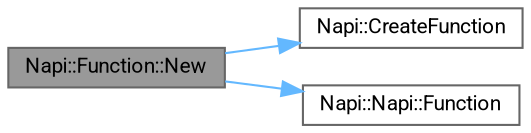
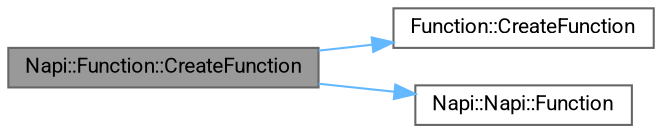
node "Napi::CreateFunction": label "Napi::CreateFunction" -> "Function::CreateFunction"
node "Napi::Function::New": label "Napi::Function::New" -> "Napi::Function::CreateFunction"
